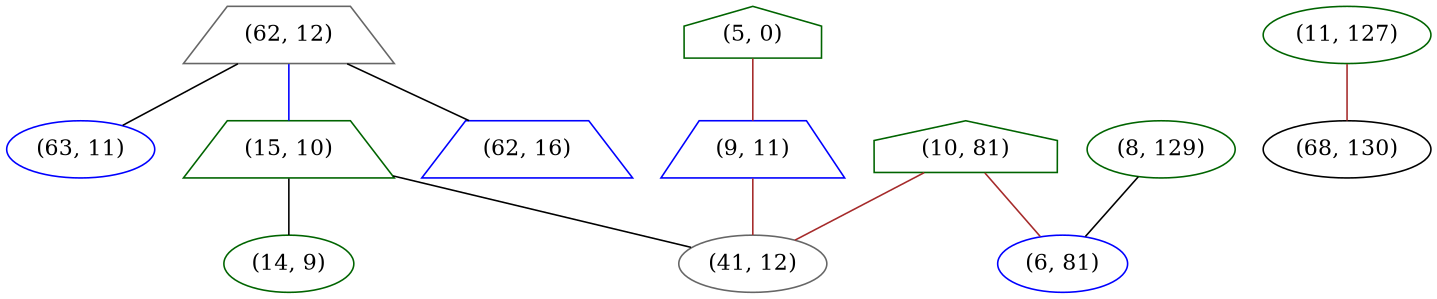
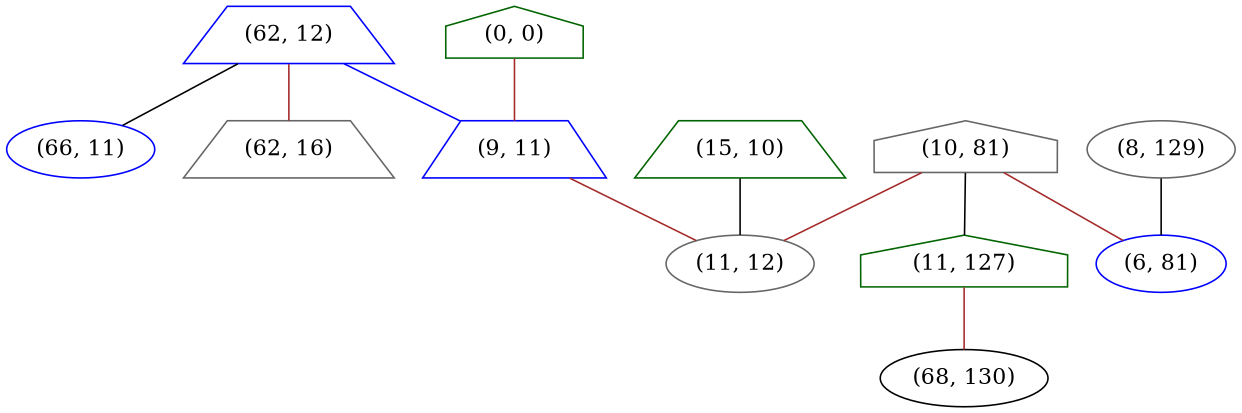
node "(62, 12)": color gray40 -> blue
node "(5, 0)": label "(5, 0)" -> "(0, 0)"
node "(11, 127)": shape ellipse -> house
edge "(62, 12)" -- "(15, 10)": now "(62, 12)" -- "(9, 11)"
edge "(62, 12)" -- "(62, 16)": color black -> brown
node "(63, 11)": label "(63, 11)" -> "(66, 11)"
node "(62, 16)": color blue -> gray40
node "(10, 81)": color darkgreen -> gray40
node "(8, 129)": color darkgreen -> gray40
edge "(10, 81)" -- "(11, 127)": added
node "(14, 9)": removed
node "(41, 12)": label "(41, 12)" -> "(11, 12)"
